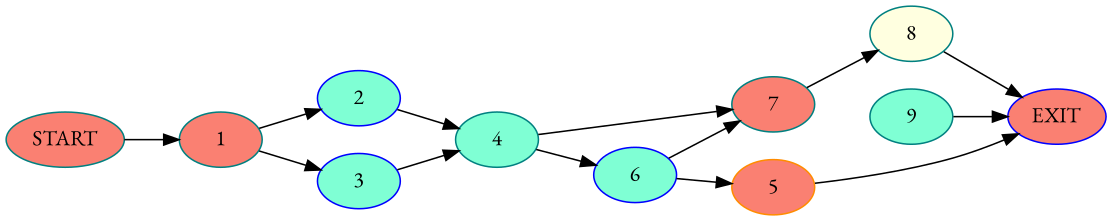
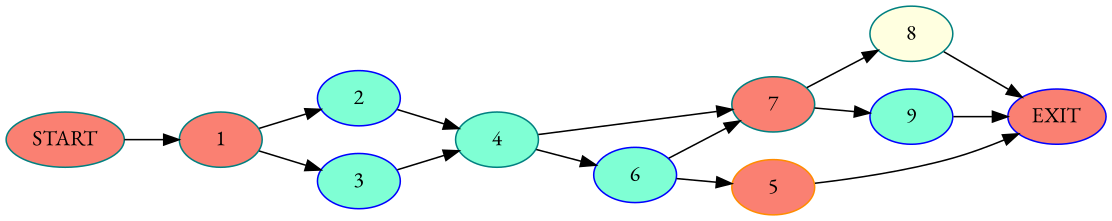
edge "7" -> "9": added
node "9": color teal -> blue
